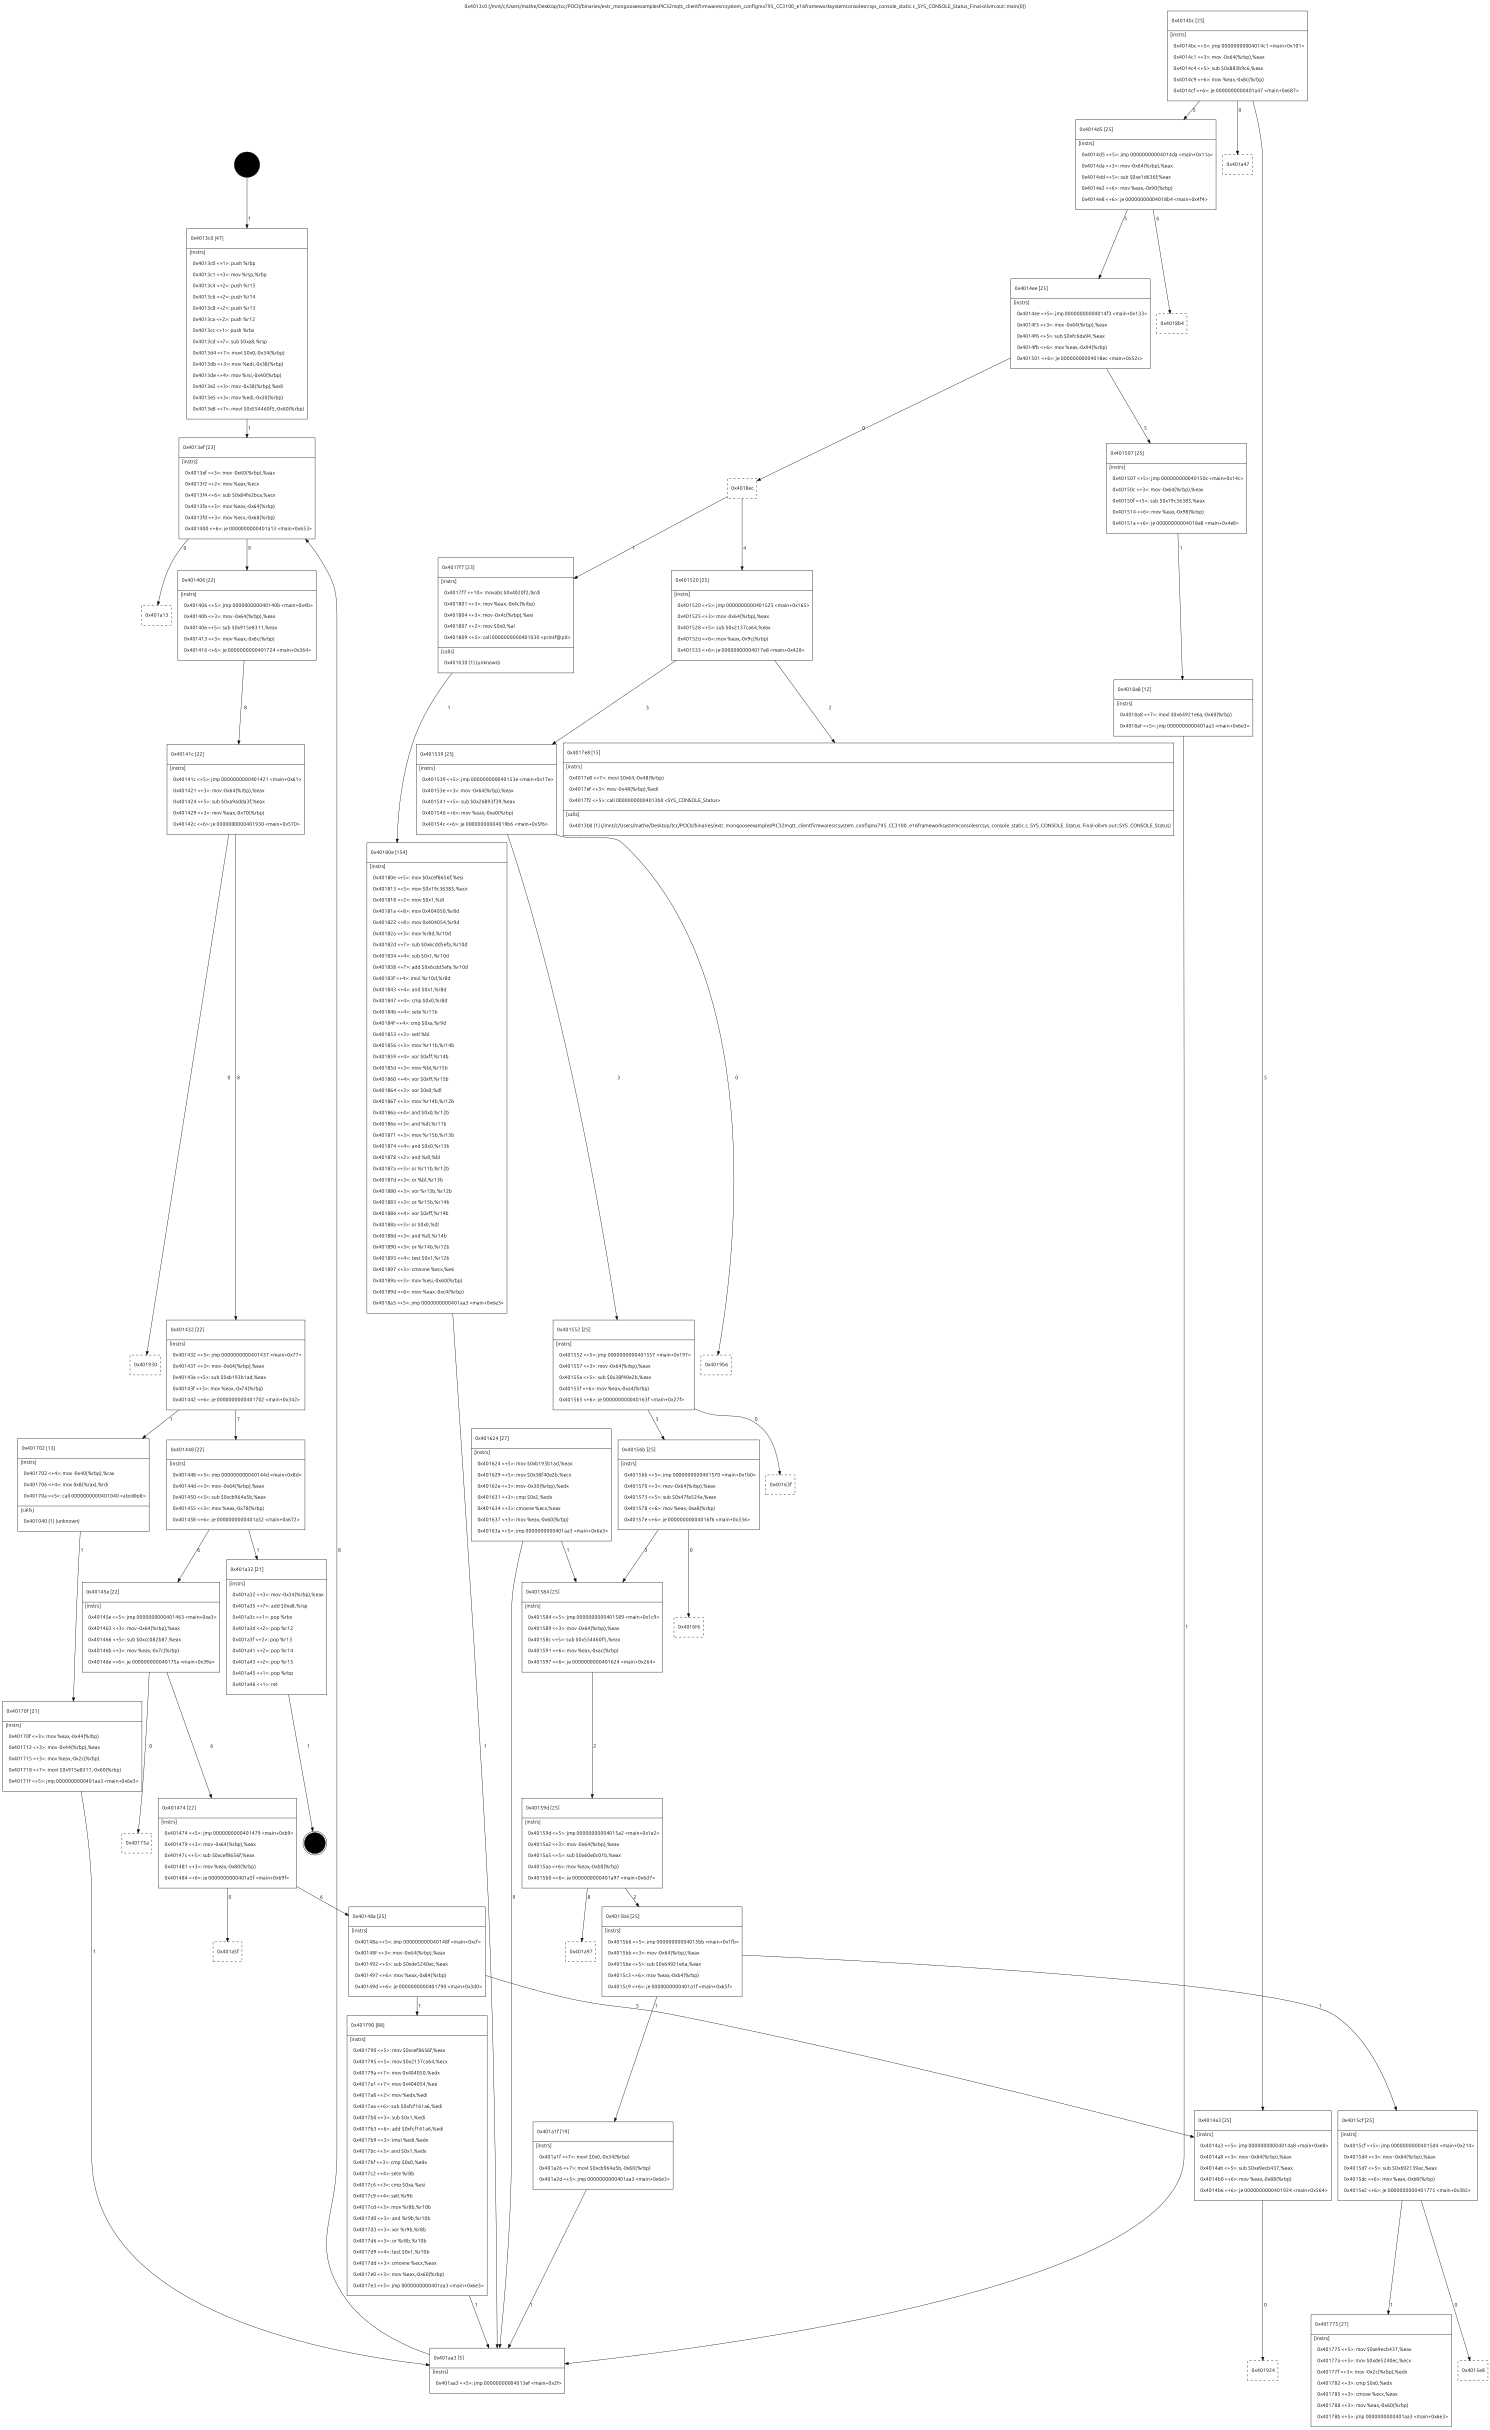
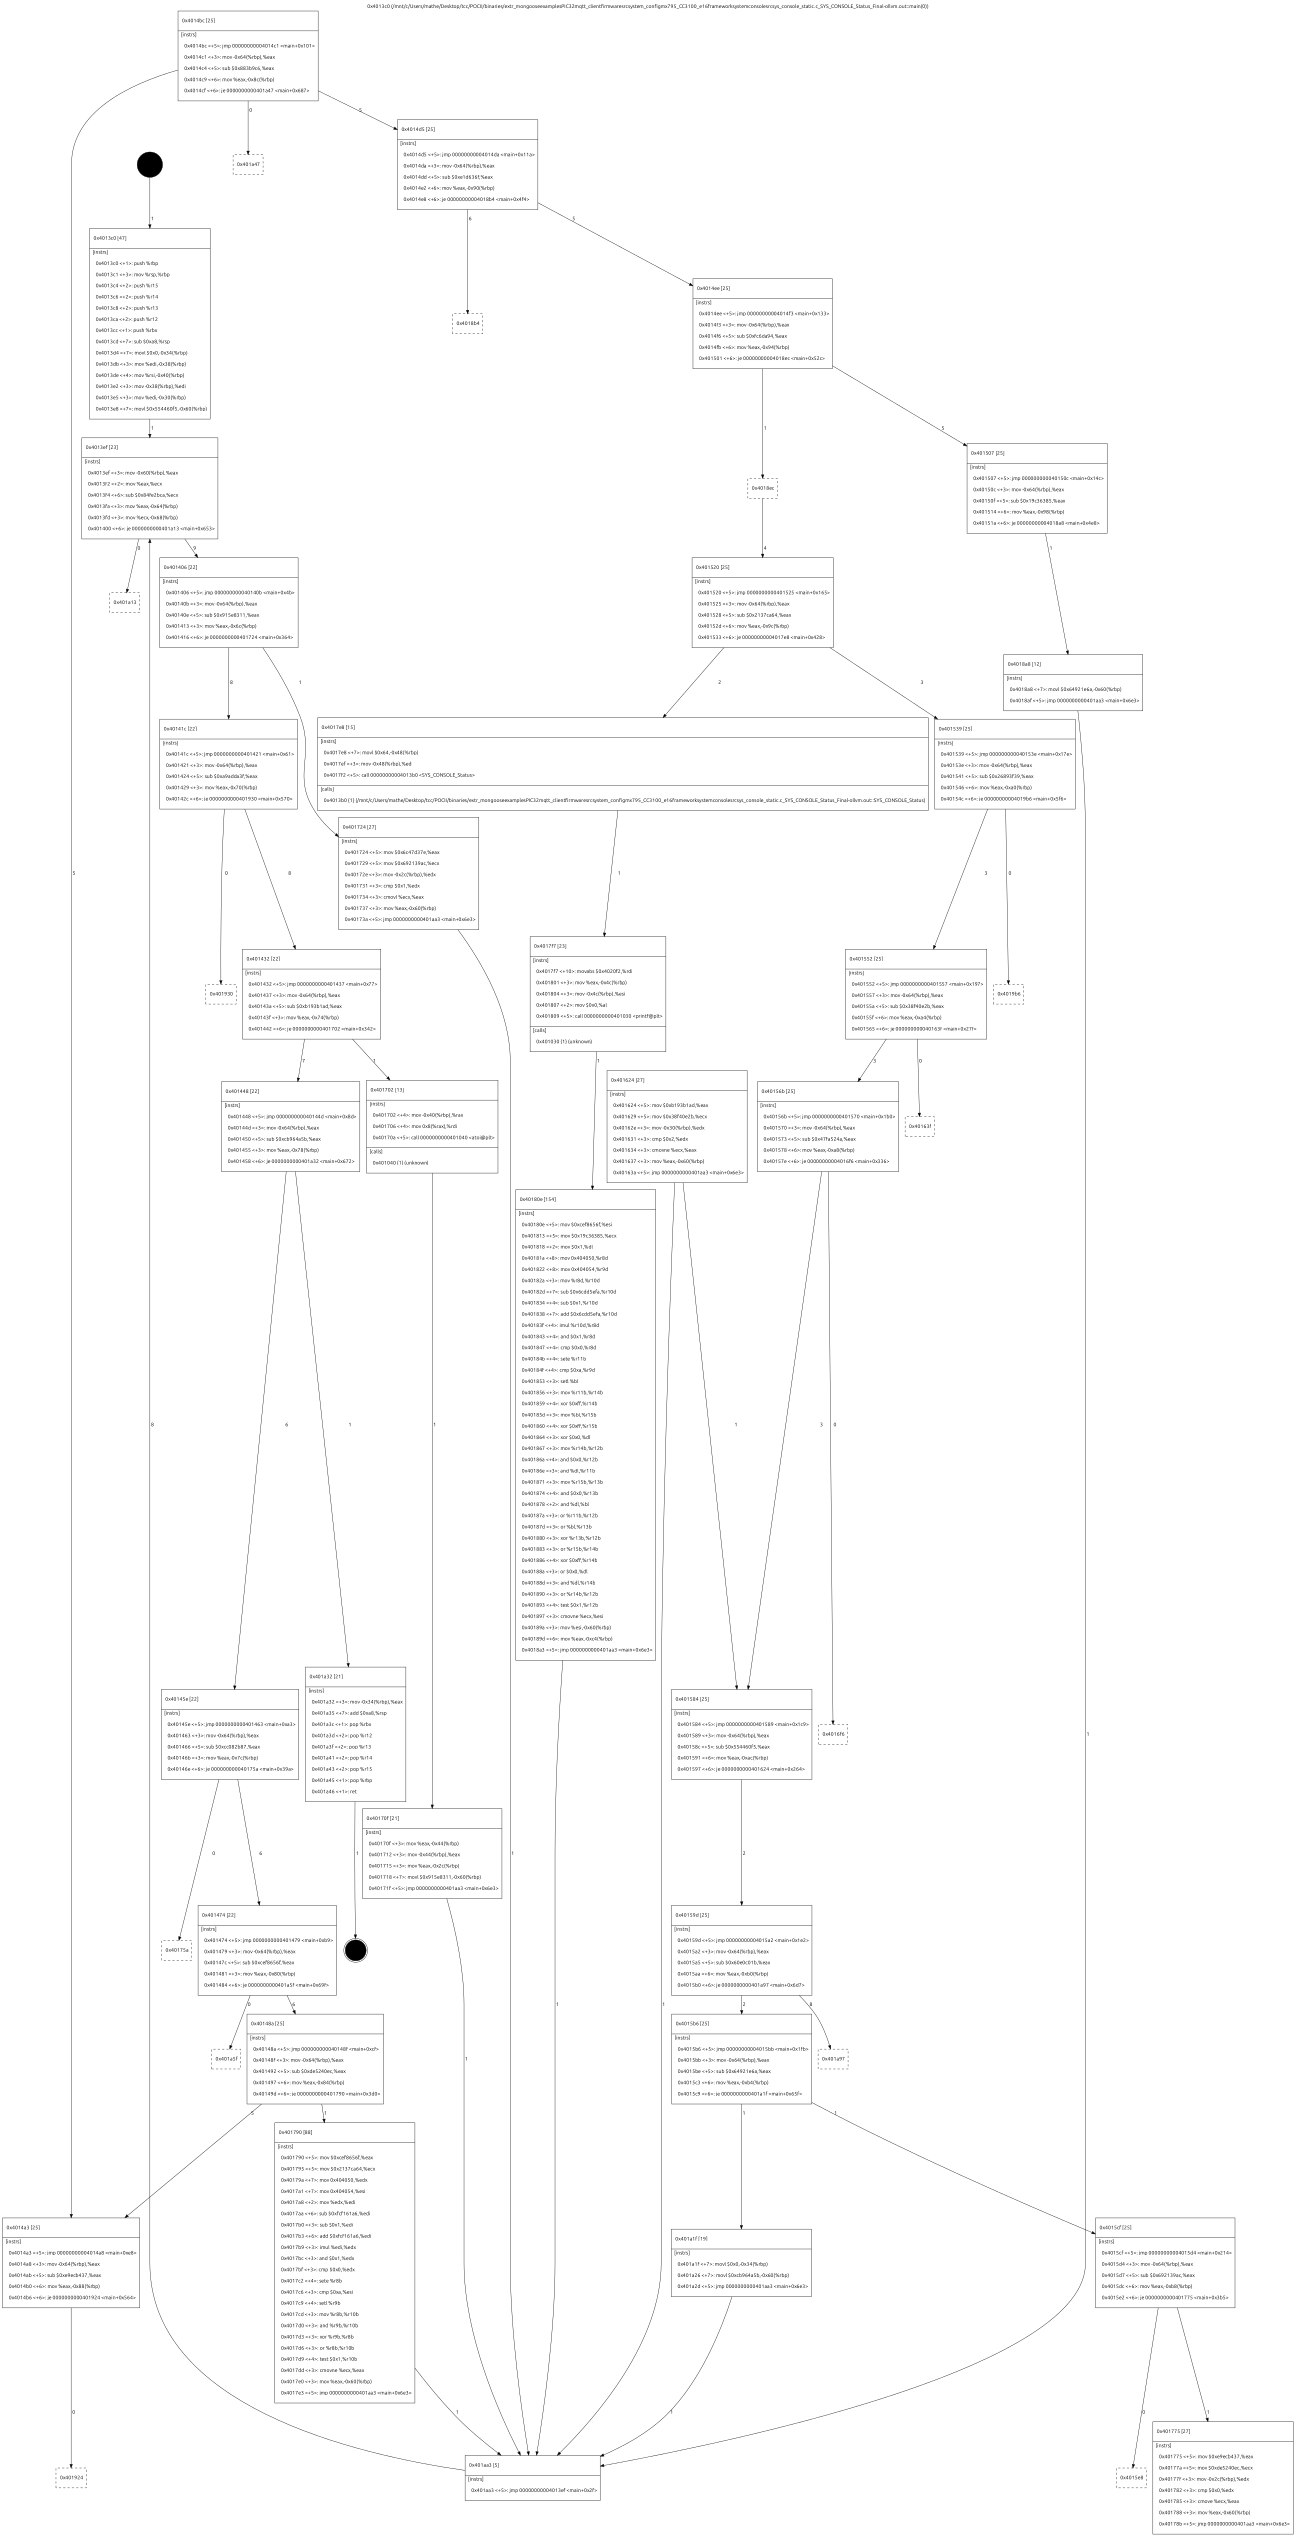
edge "0x4014ee [25]" -> "0x4018ec": label " 0" -> " 1"
edge "0x4018ec" -> "0x4017f7 [23]": now "0x4017e8 [15]" -> "0x4017f7 [23]"
node "0x401724 [27]": added
edge "0x401624 [27]" -> "0x401aa3 [5]": label " 9" -> " 1"
